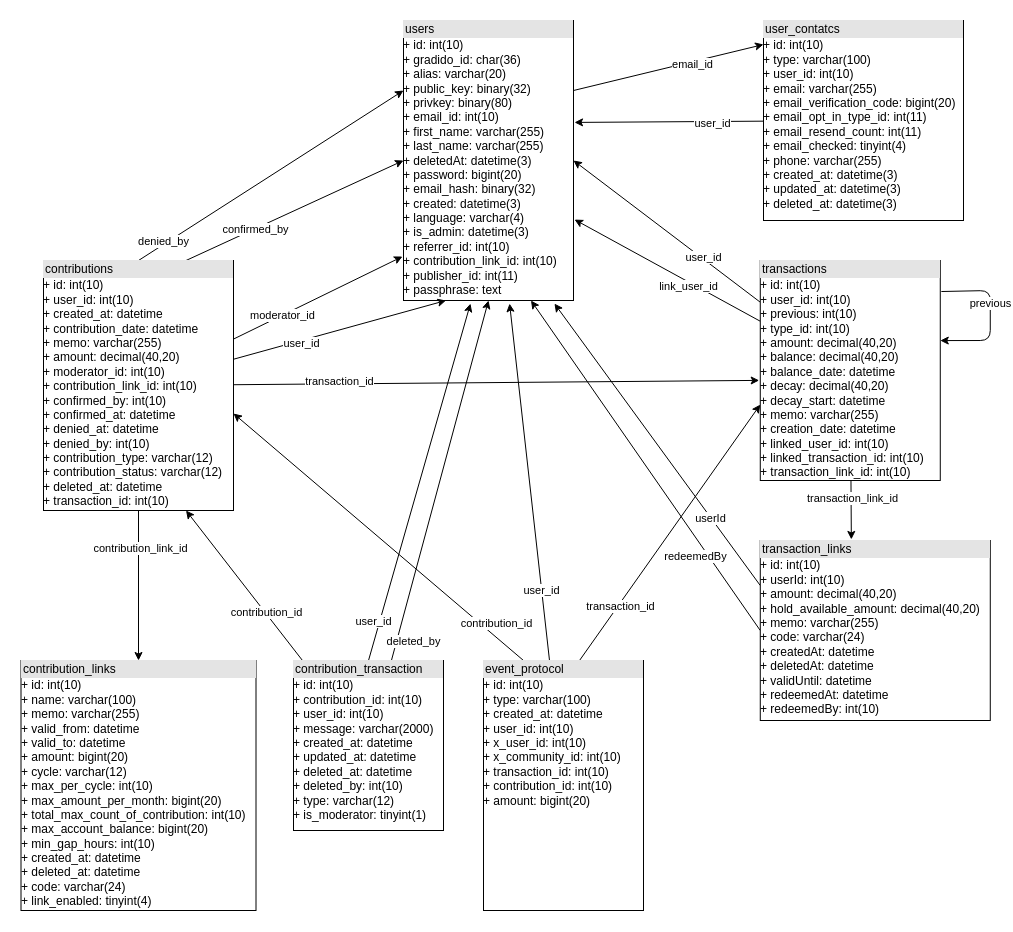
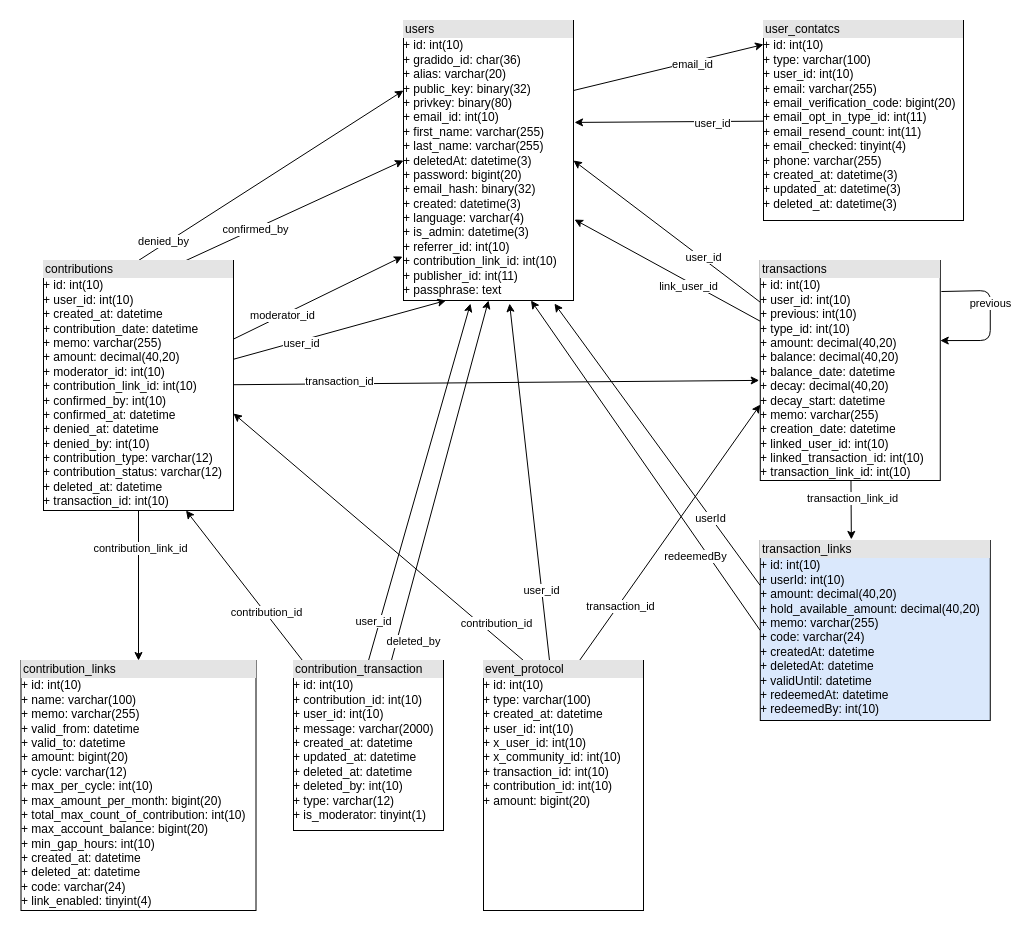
node "transaction_links + id: int(10) + userId: int(10) + amount: decimal(40,20) + hold_available_amount: decimal(40,20) + memo: varchar(255) + code: varchar(24) + createdAt: datetime + deletedAt: datetime + validUntil: datetime + redeemedAt: datetime + redeemedBy: int(10)": fillcolor #ffffff -> #dae8fc
